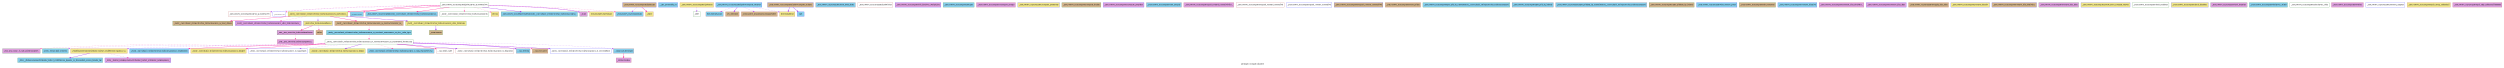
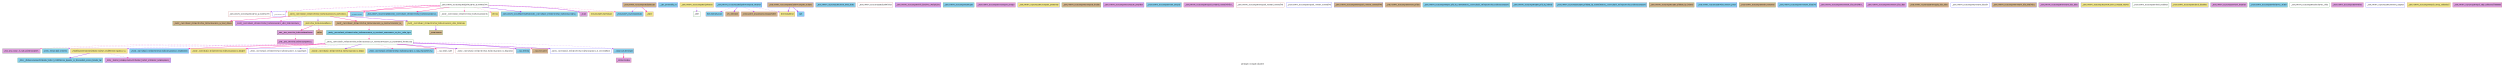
node "_ZN9LAMMPS_NS7Compute12restore_biasEiPd": fillcolor khaki -> white
